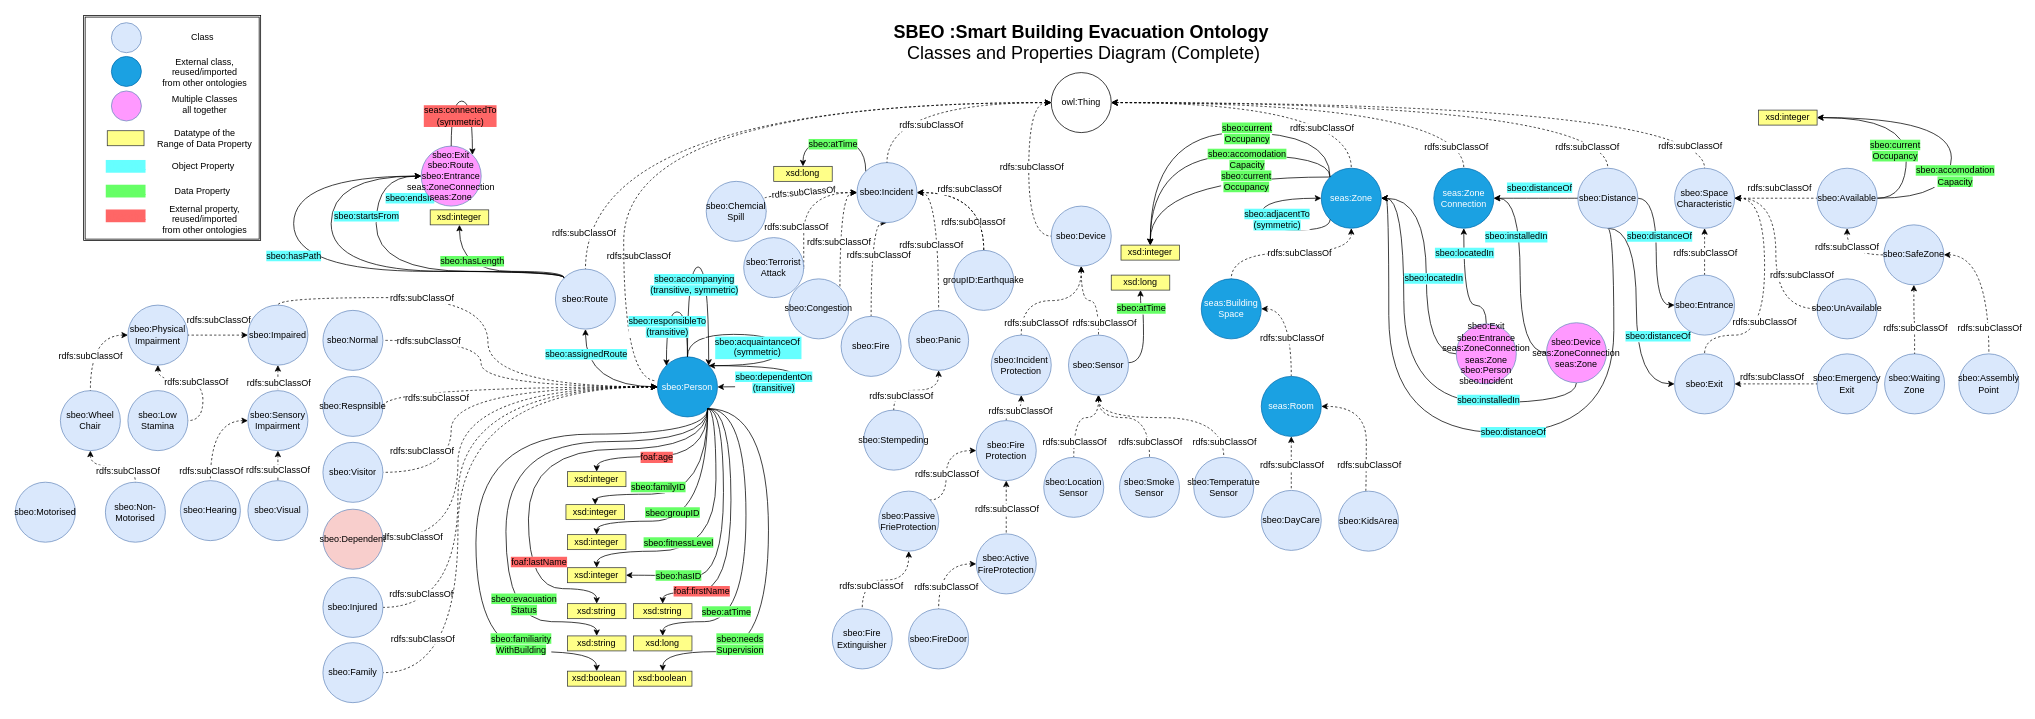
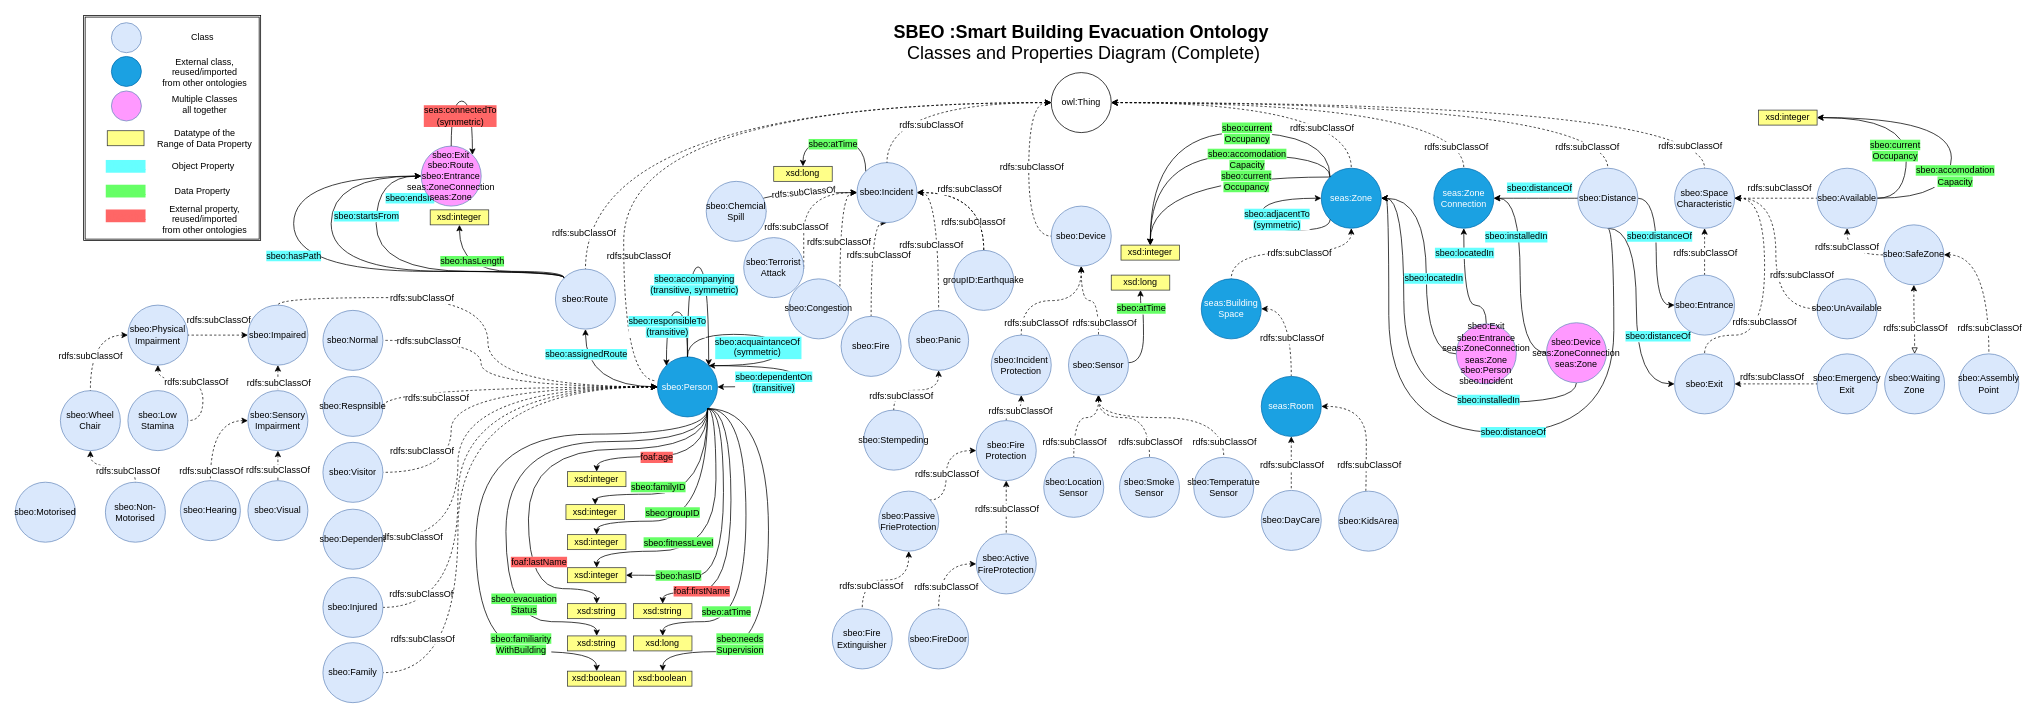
edge "sbeo:Chemcial Spill" -> "sbeo:Incident": style dashed -> solid
edge "sbeo:Waiting Zone" -> "sbeo:SafeZone": arrowhead none -> block
node "sbeo:Dependent": fillcolor #f8cecc -> #dae8fc
